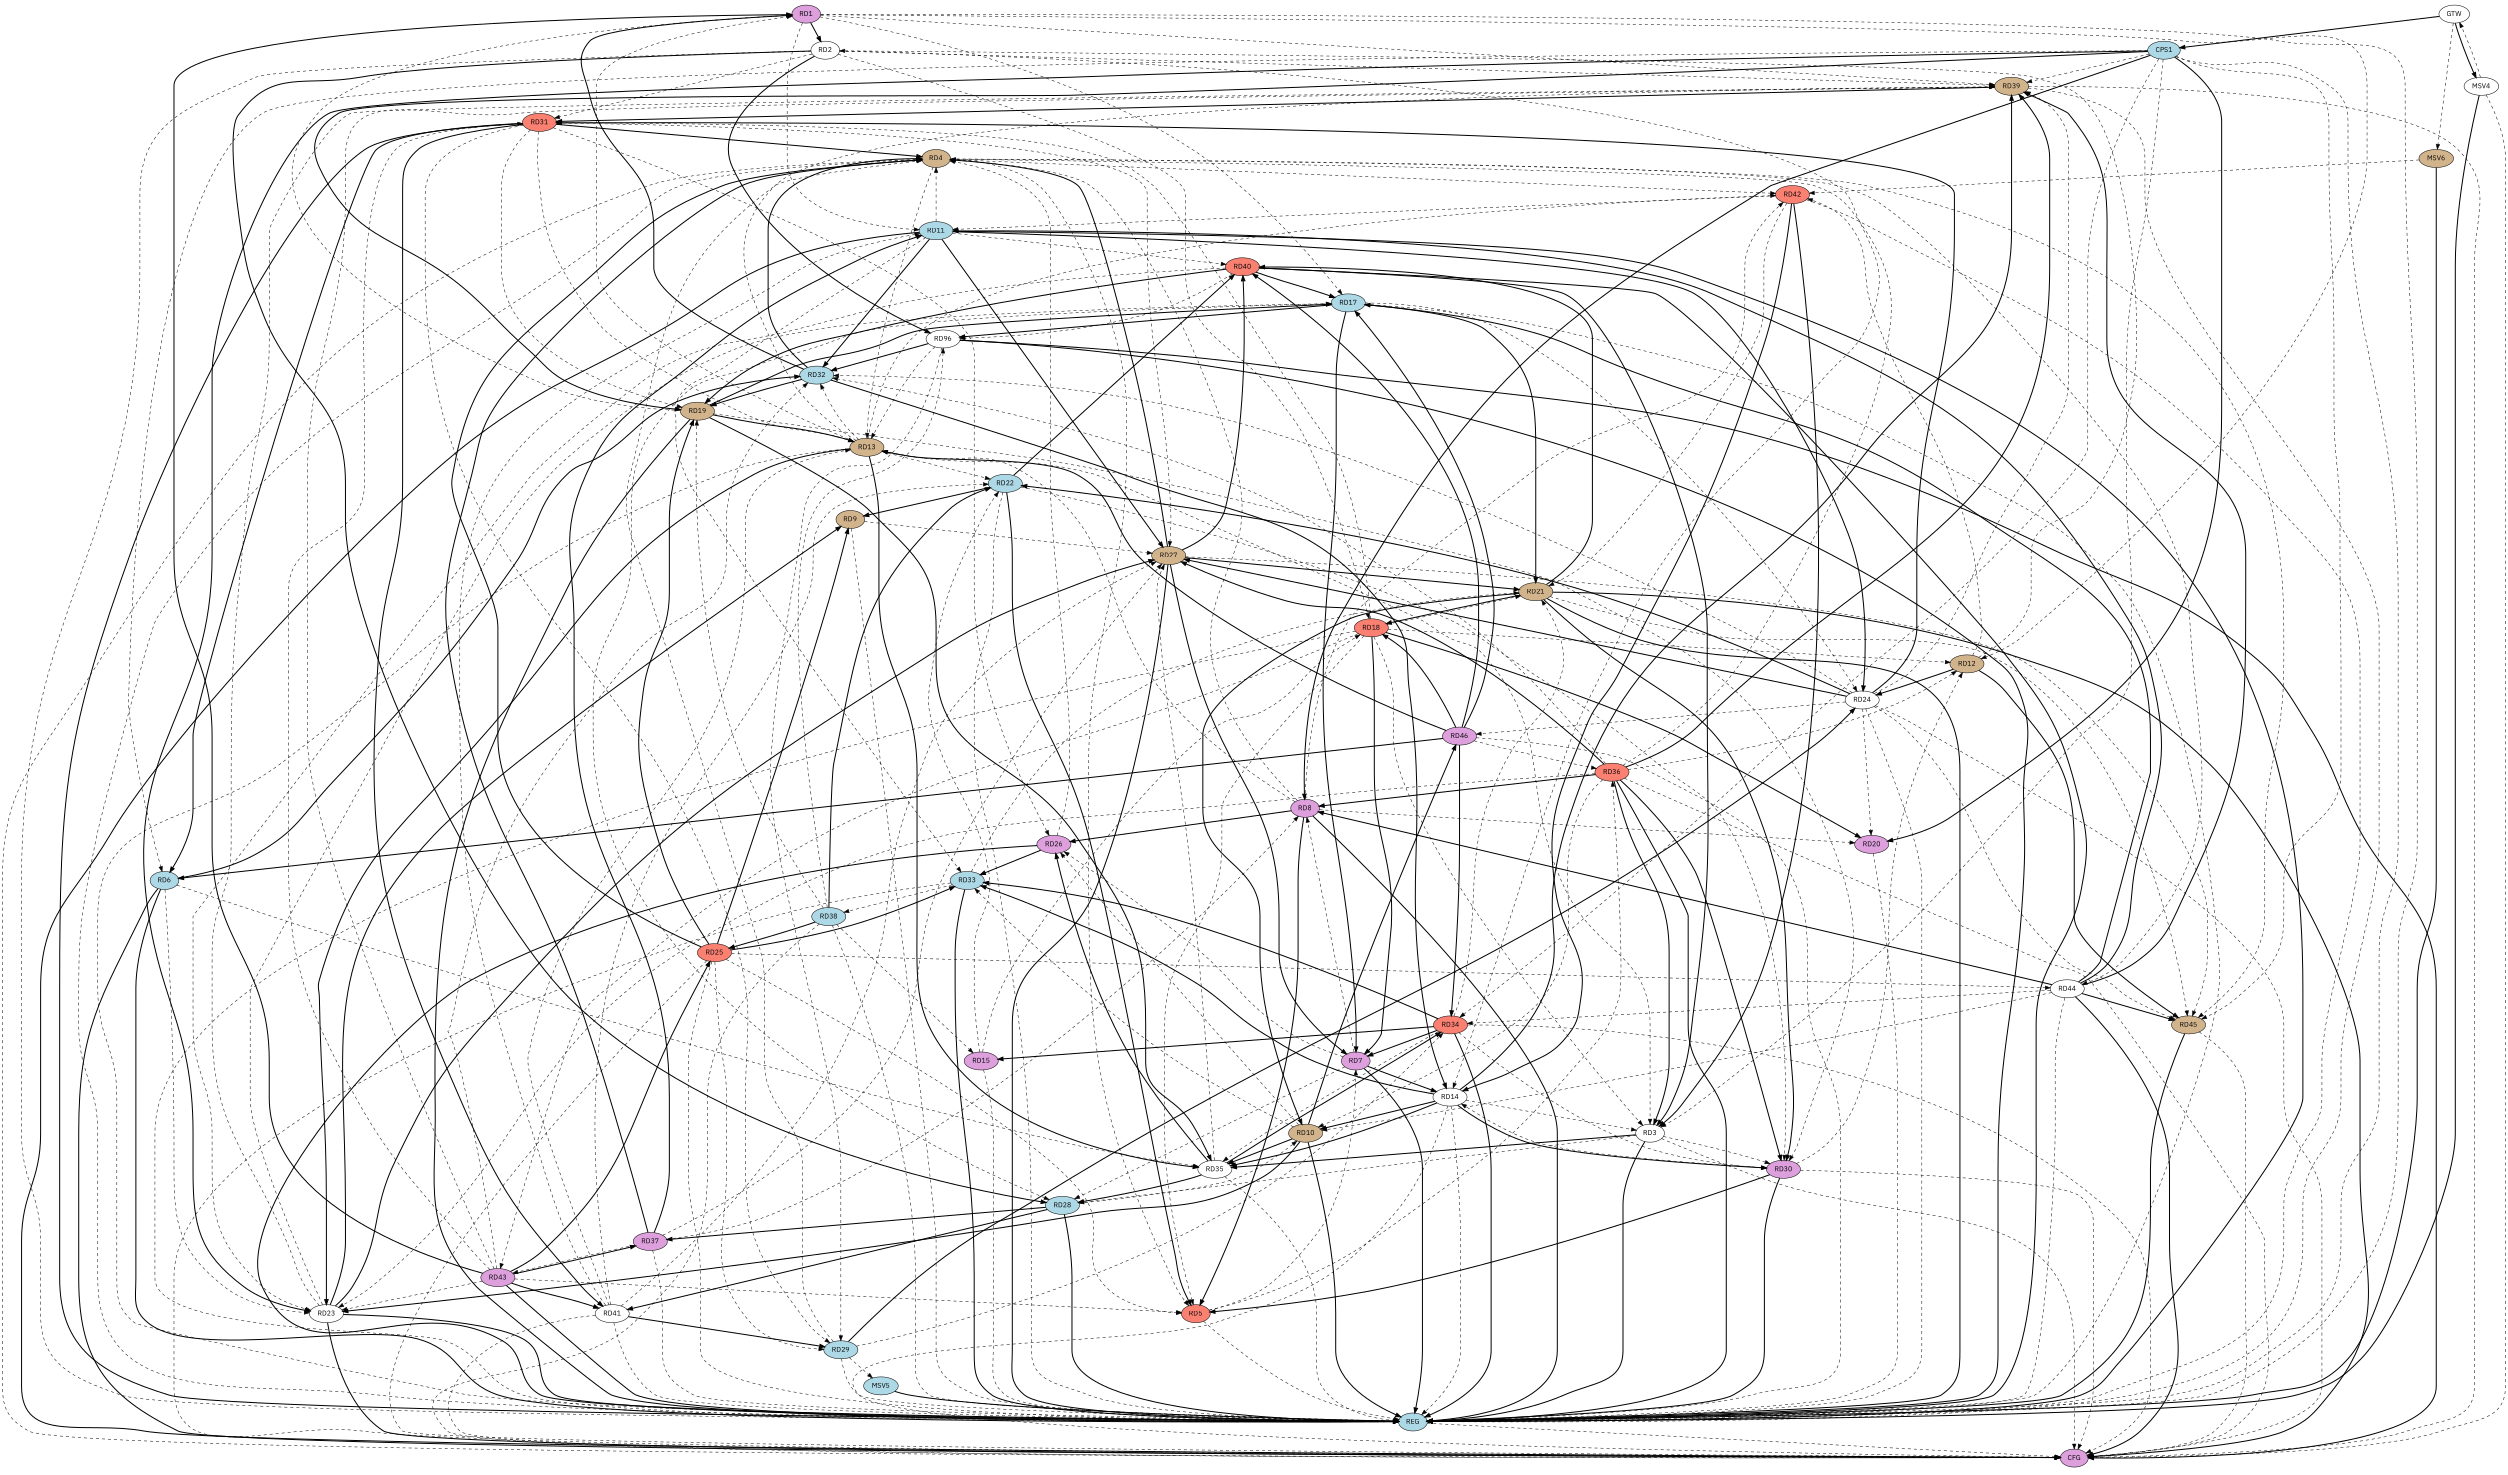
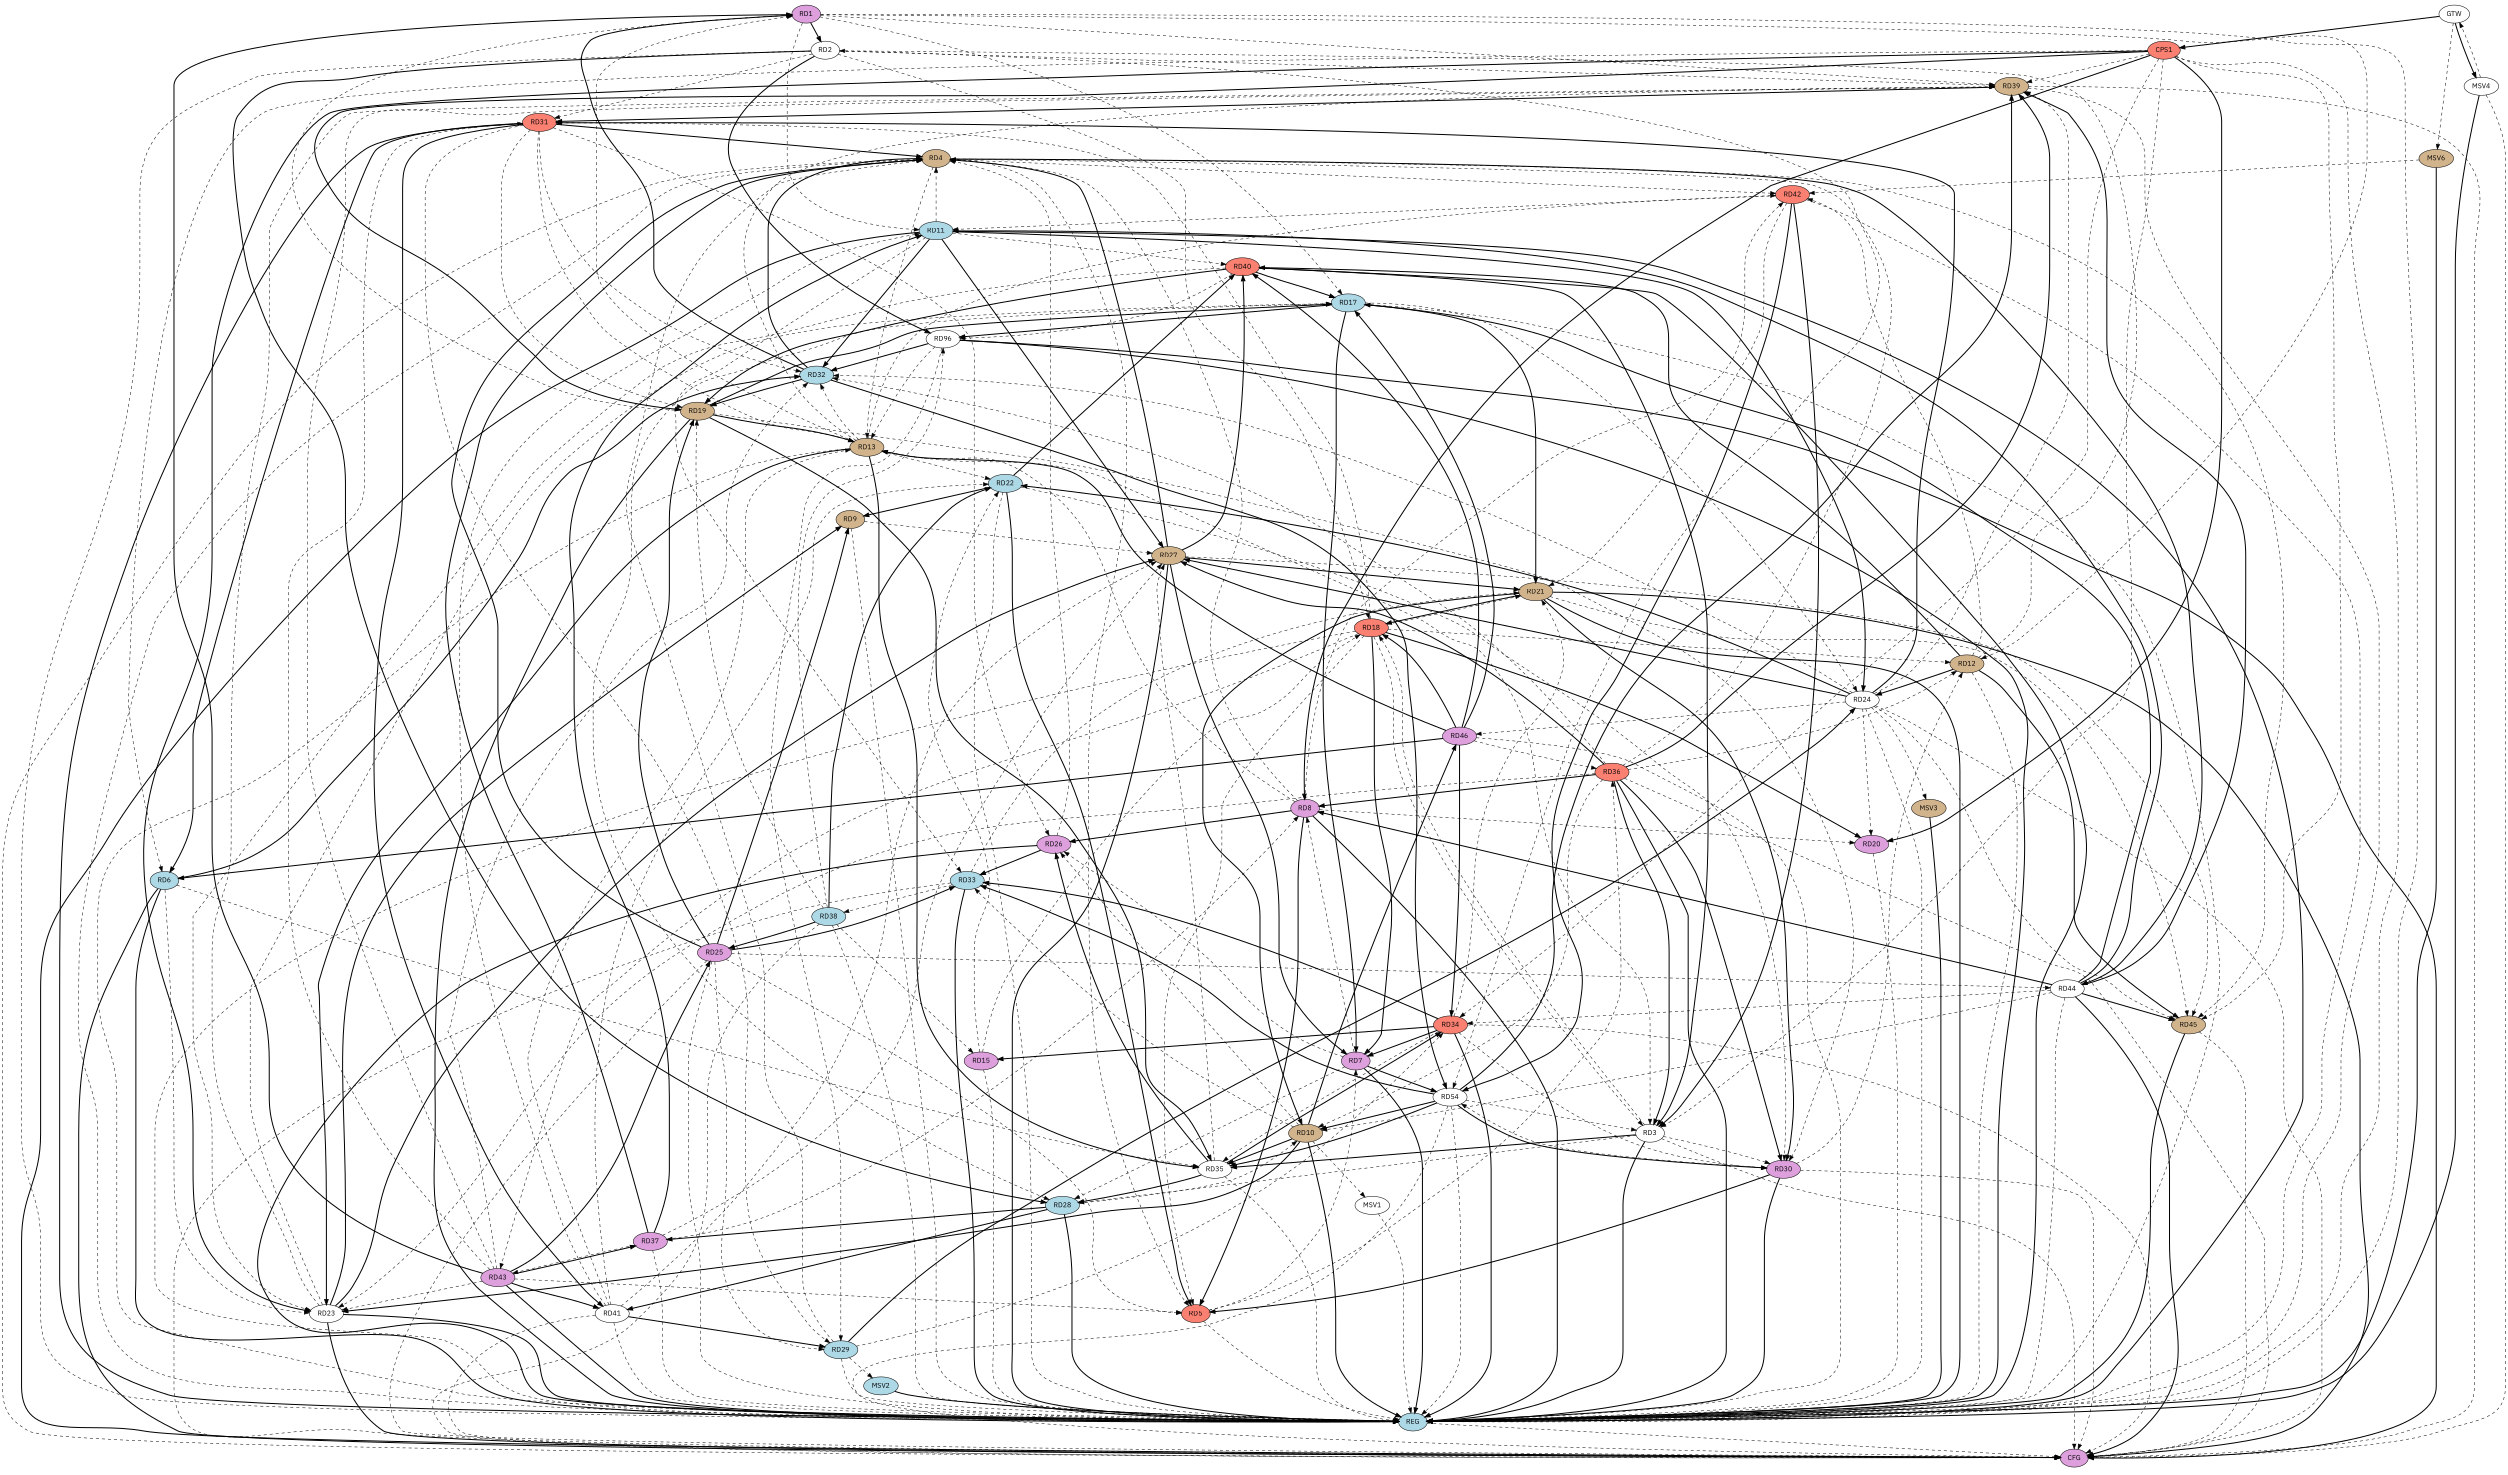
node "CPS1": fillcolor lightblue -> salmon
edge "RD31" -> "RD27": now "RD31" -> "RD32"
edge "RD4" -> "RD44": style dashed -> bold
edge "RD21" -> "RD40": now "RD12" -> "RD40"
node "MSV3": added
edge "RD3" -> "RD18": added
node "RD25": fillcolor salmon -> plum
node "RD14": label "RD14" -> "RD54"
node "MSV1": added
edge "RD12" -> "REG": added
node "MSV5": label "MSV5" -> "MSV2"
